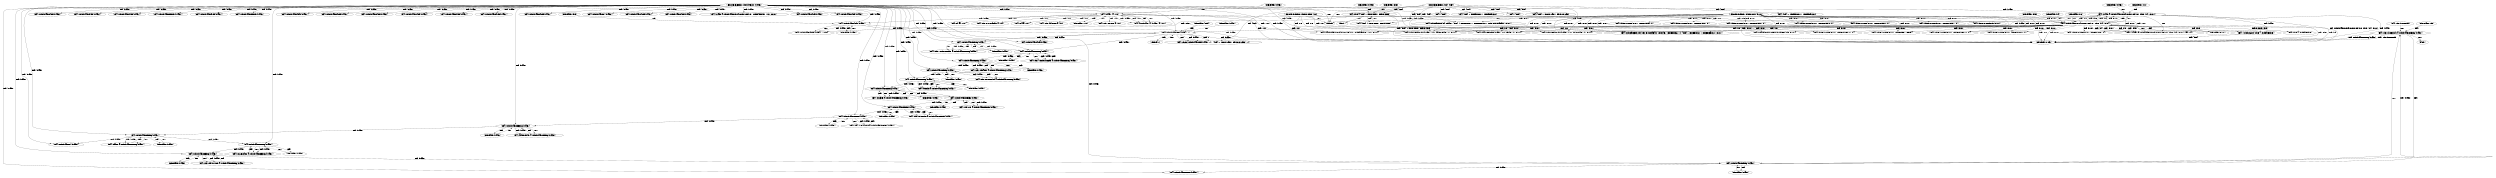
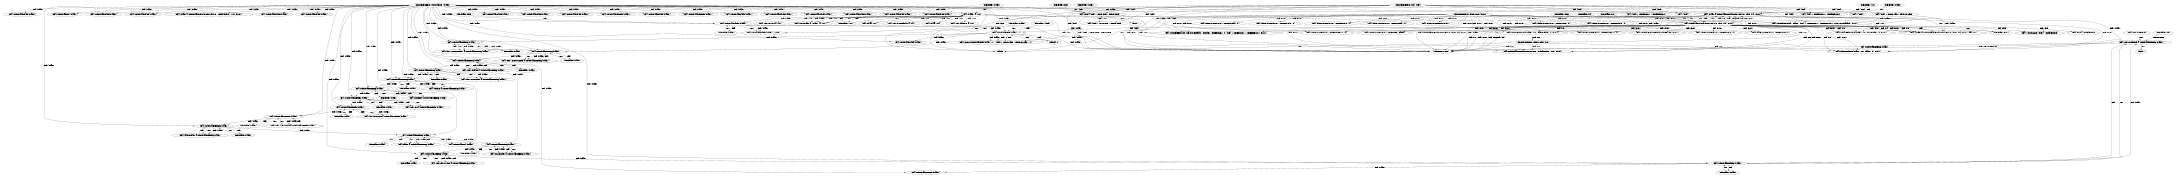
edge "(MethodParameterIn,zip_source_t *src)" -> "(Call,_zip_read_string(buffer, src, filename_len, 1, error))": reversed
edge "(Call,_zip_buffer_new_from_source(src, size, buf, error))" -> "(Call,size + variable_size)": label "CDENTRYSIZE: size" -> "DDG: size"
edge "(Identifier,zde)" -> "(Call,zde->int_attrib = _zip_buffer_get_16(buffer))": label "CFG: " -> "CDENTRYSIZE: "
edge "(Call,(zip_int64_t)(size + variable_size))" -> "(MethodReturn,RET)": now "(MethodParameterIn,bool local)" -> "(MethodReturn,RET)"
